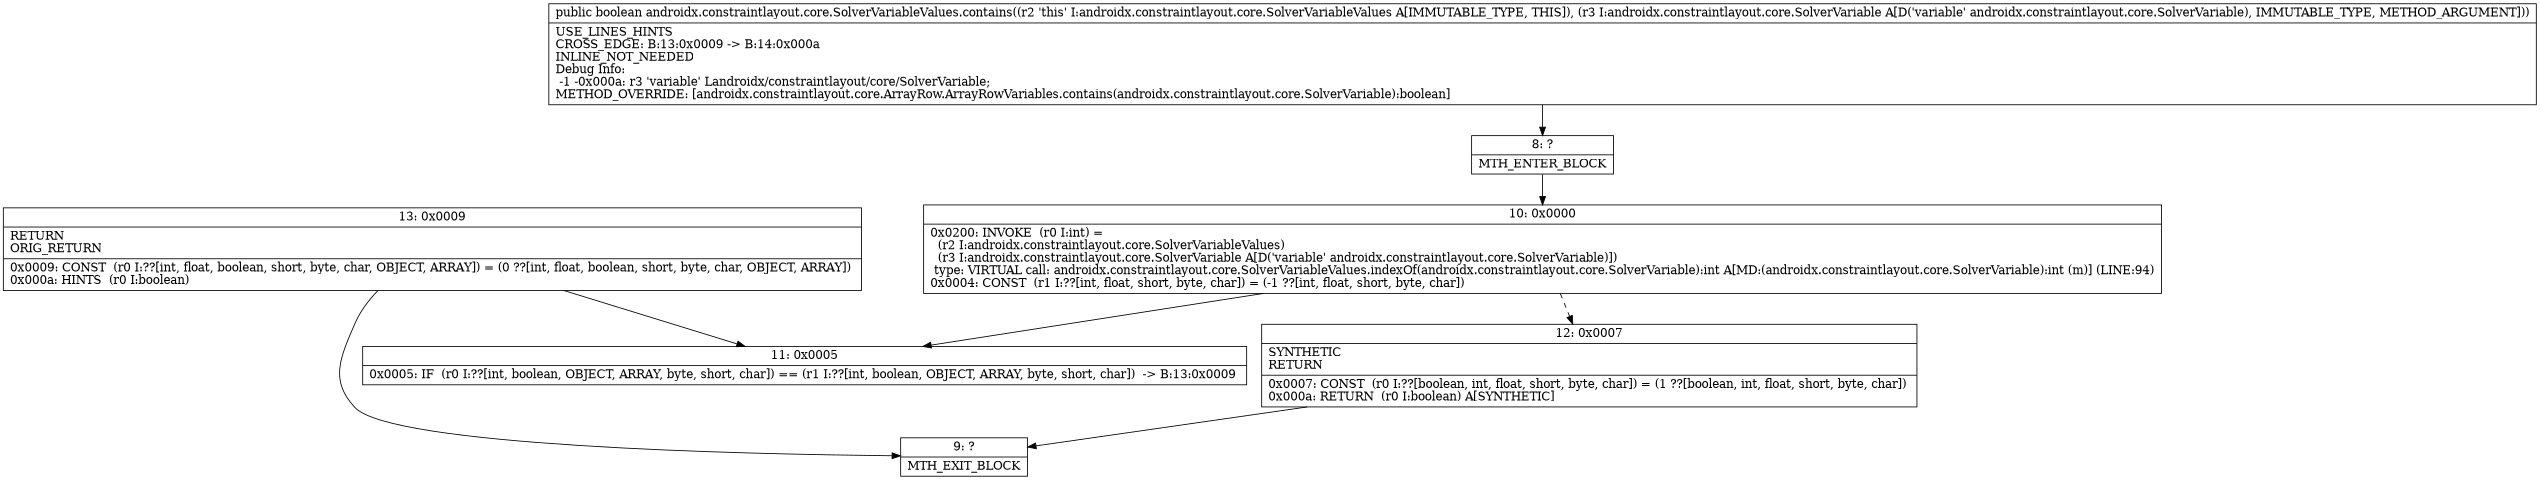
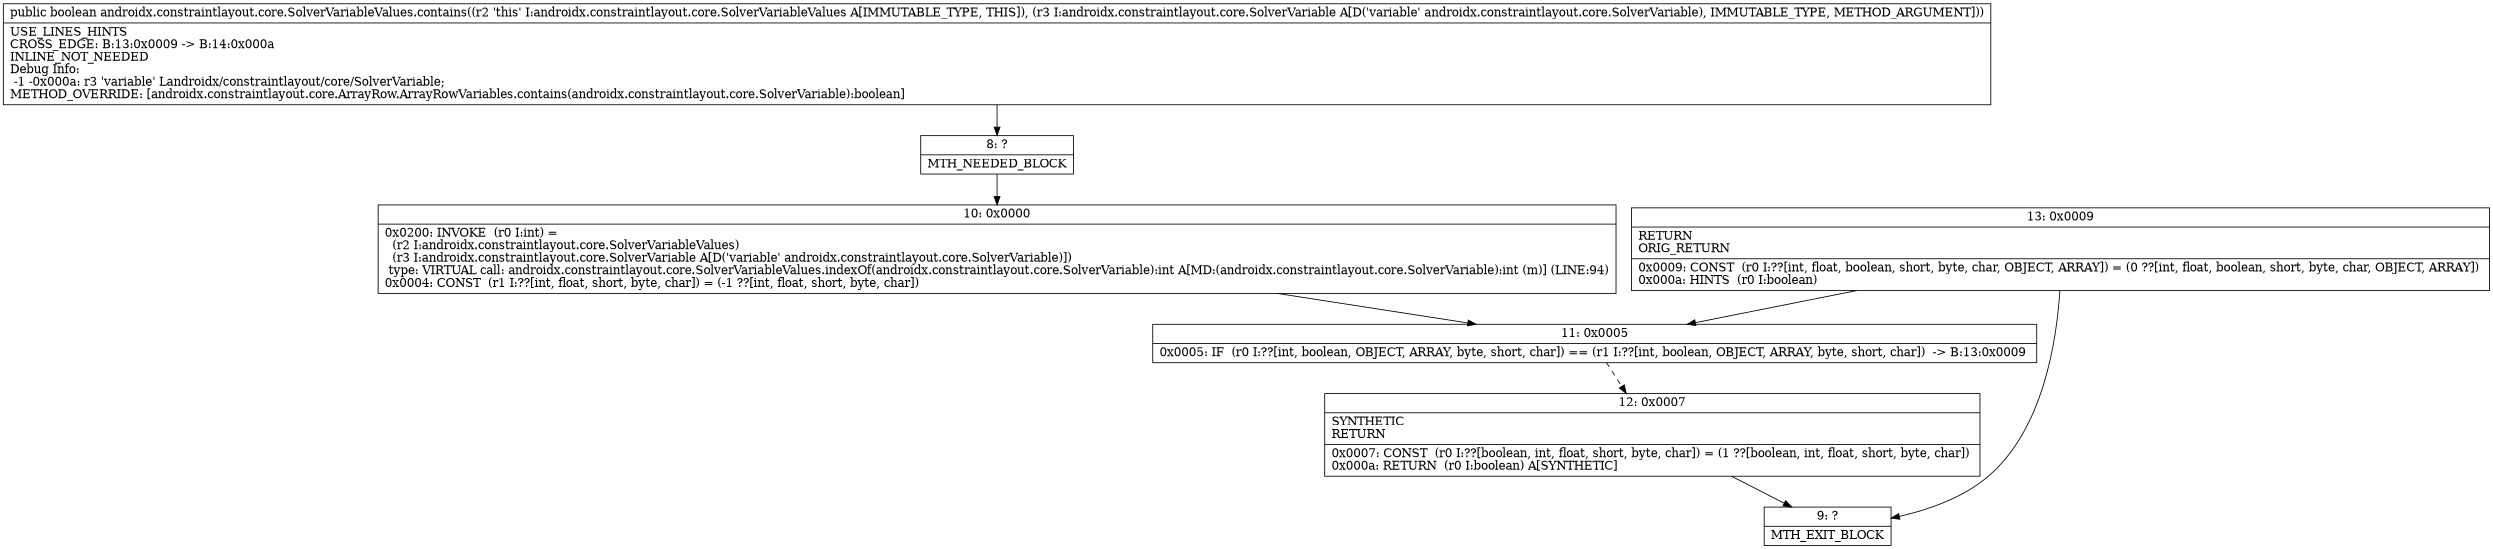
node "8: ?": text "MTH_ENTER_BLOCK" -> "MTH_NEEDED_BLOCK"
edge "10: 0x0000" -> "12: 0x0007": now "11: 0x0005" -> "12: 0x0007"
